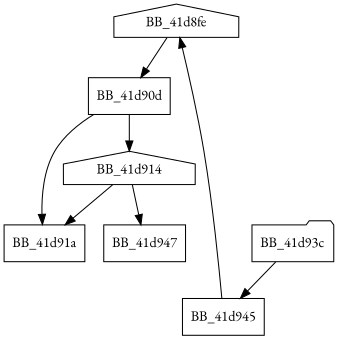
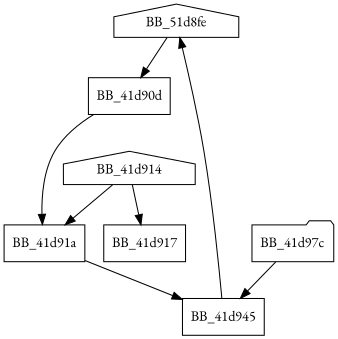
node "BB_41d8fe": label "BB_41d8fe" -> "BB_51d8fe"
edge "BB_41d90d" -> "BB_41d914": removed
node "BB_41d947": label "BB_41d947" -> "BB_41d917"
node "BB_41d93c": label "BB_41d93c" -> "BB_41d97c"
edge "BB_41d91a" -> "BB_41d945": added
